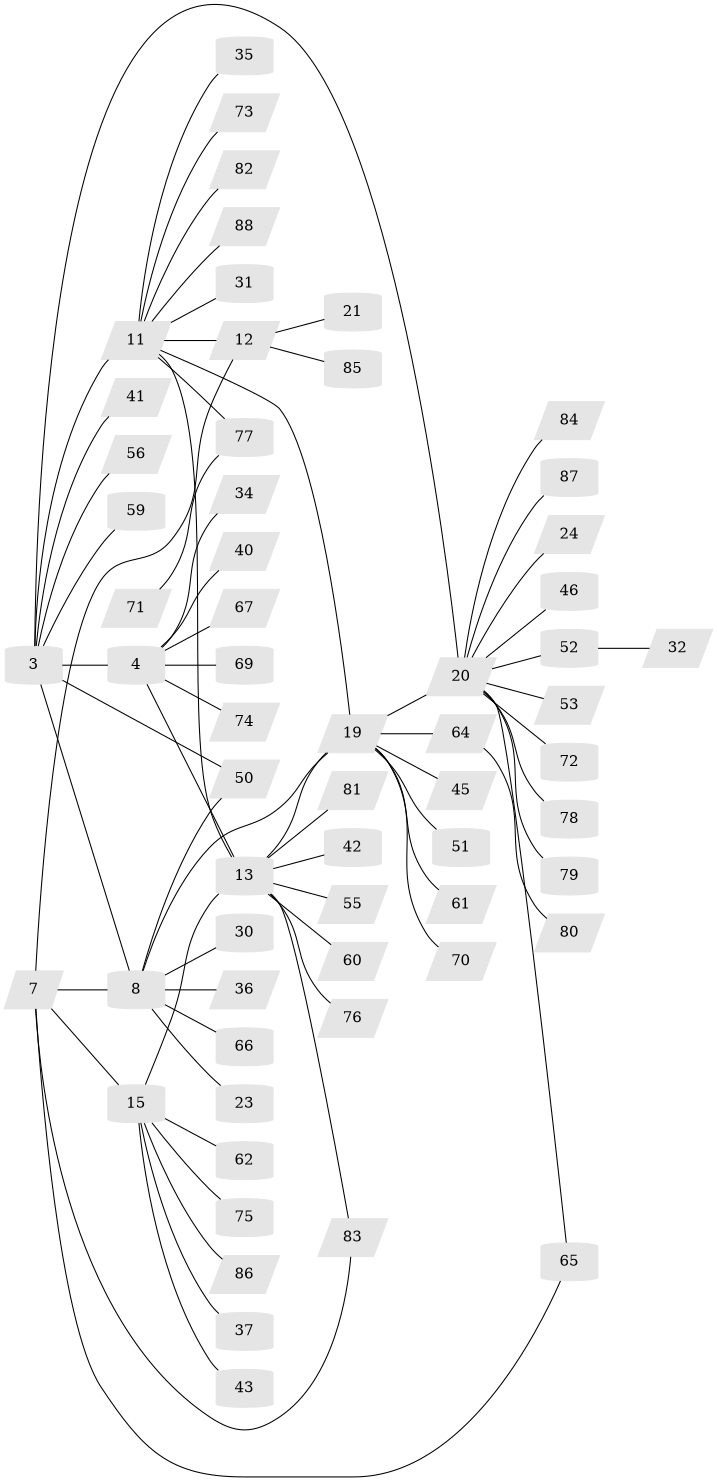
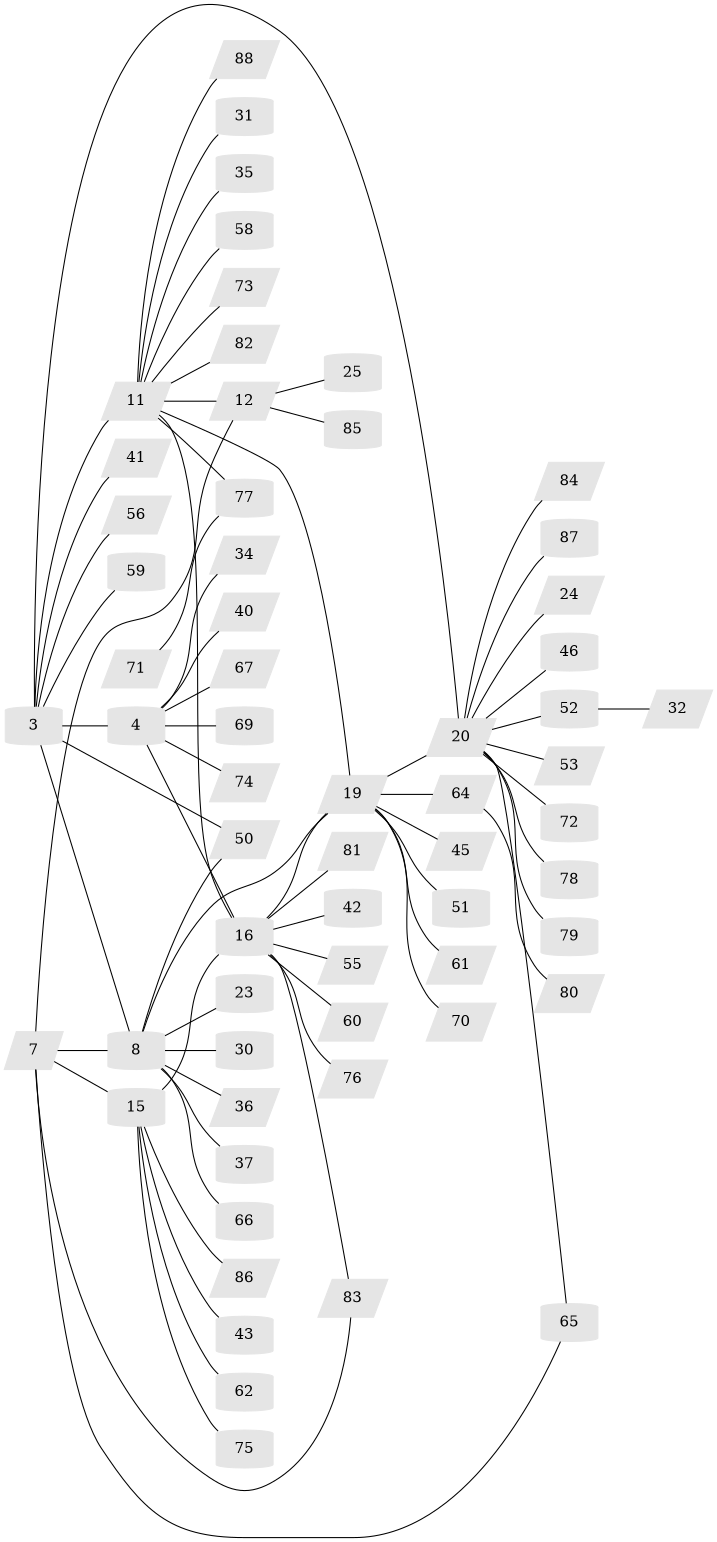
node "58": added
node "21": label "21" -> "25"
node "13": label "13" -> "16"
edge "15" -- "37": now "8" -- "37"
